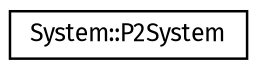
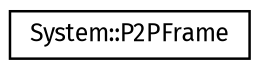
node "System::P2System": label "System::P2System" -> "System::P2PFrame"
